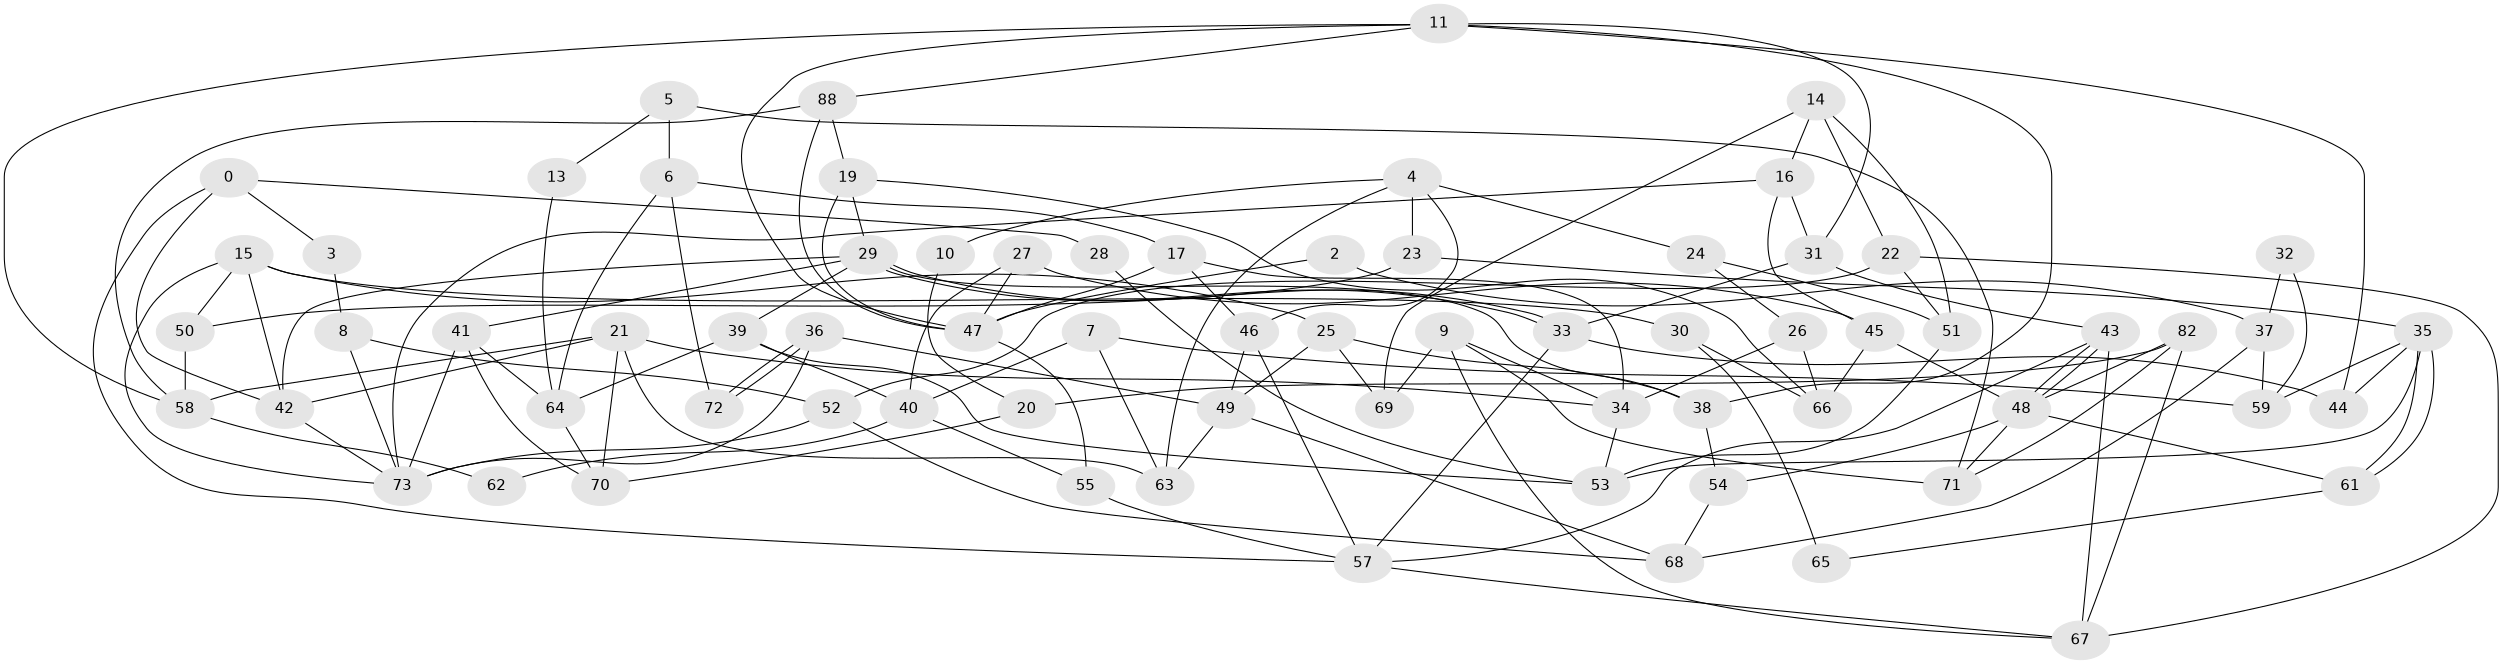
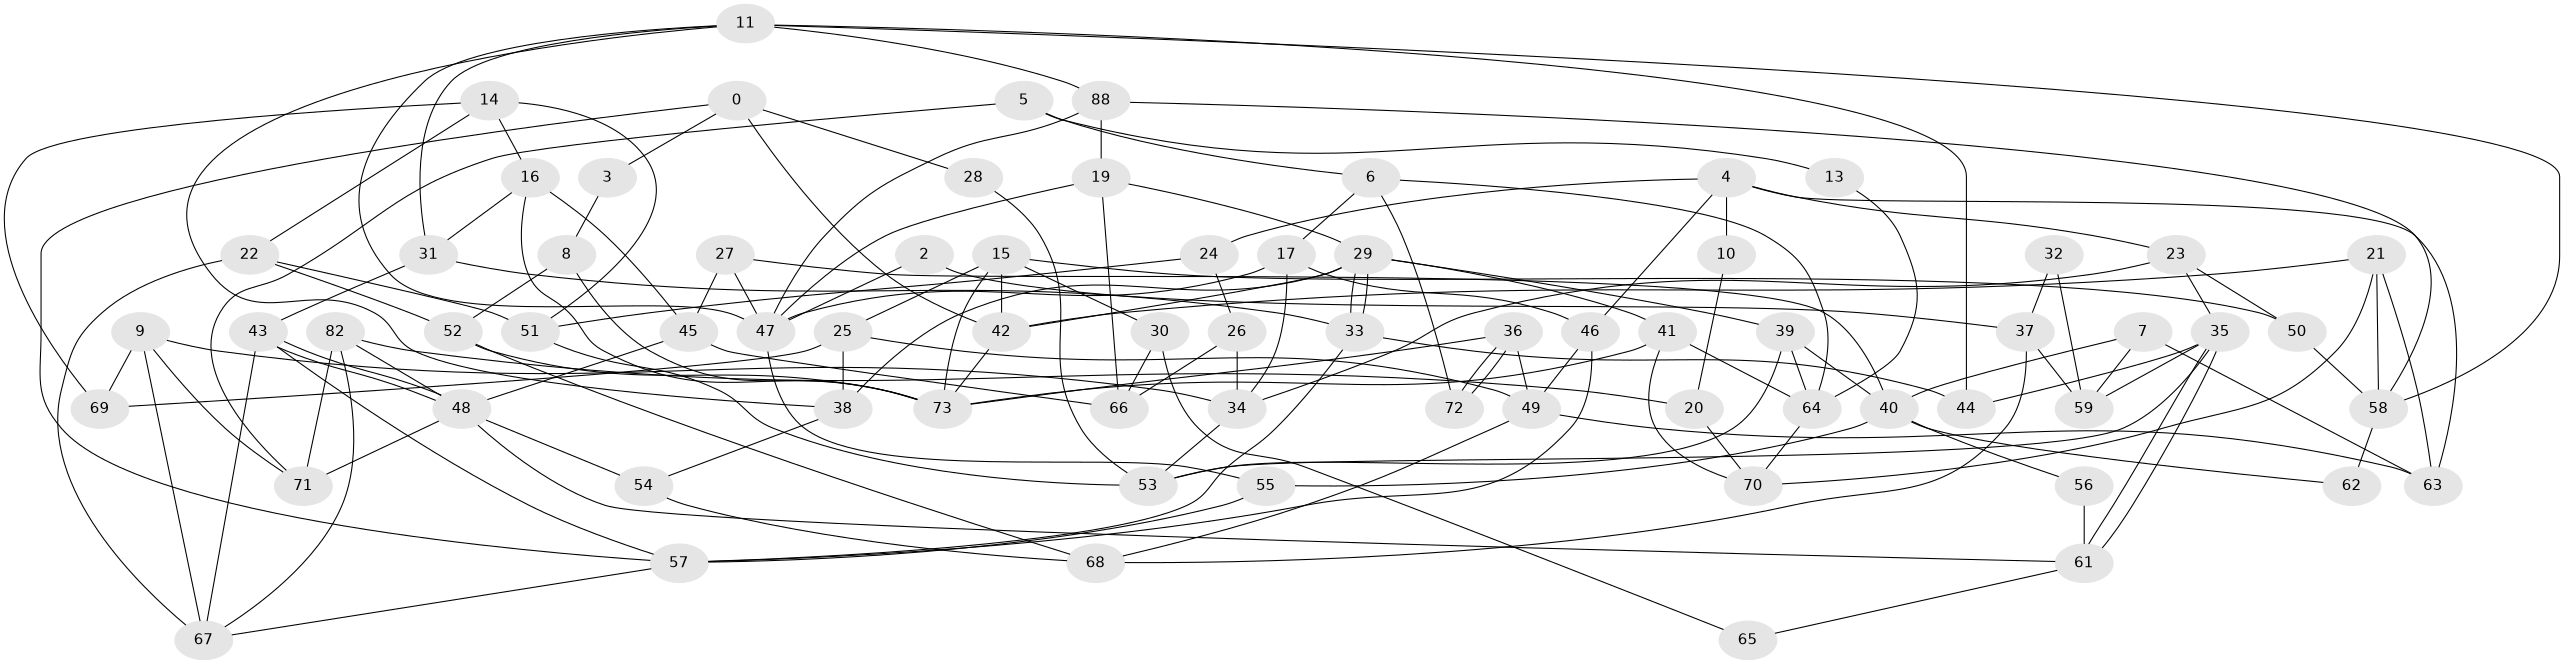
edge "21" -- "34": now "23" -- "34"
node "56": added
